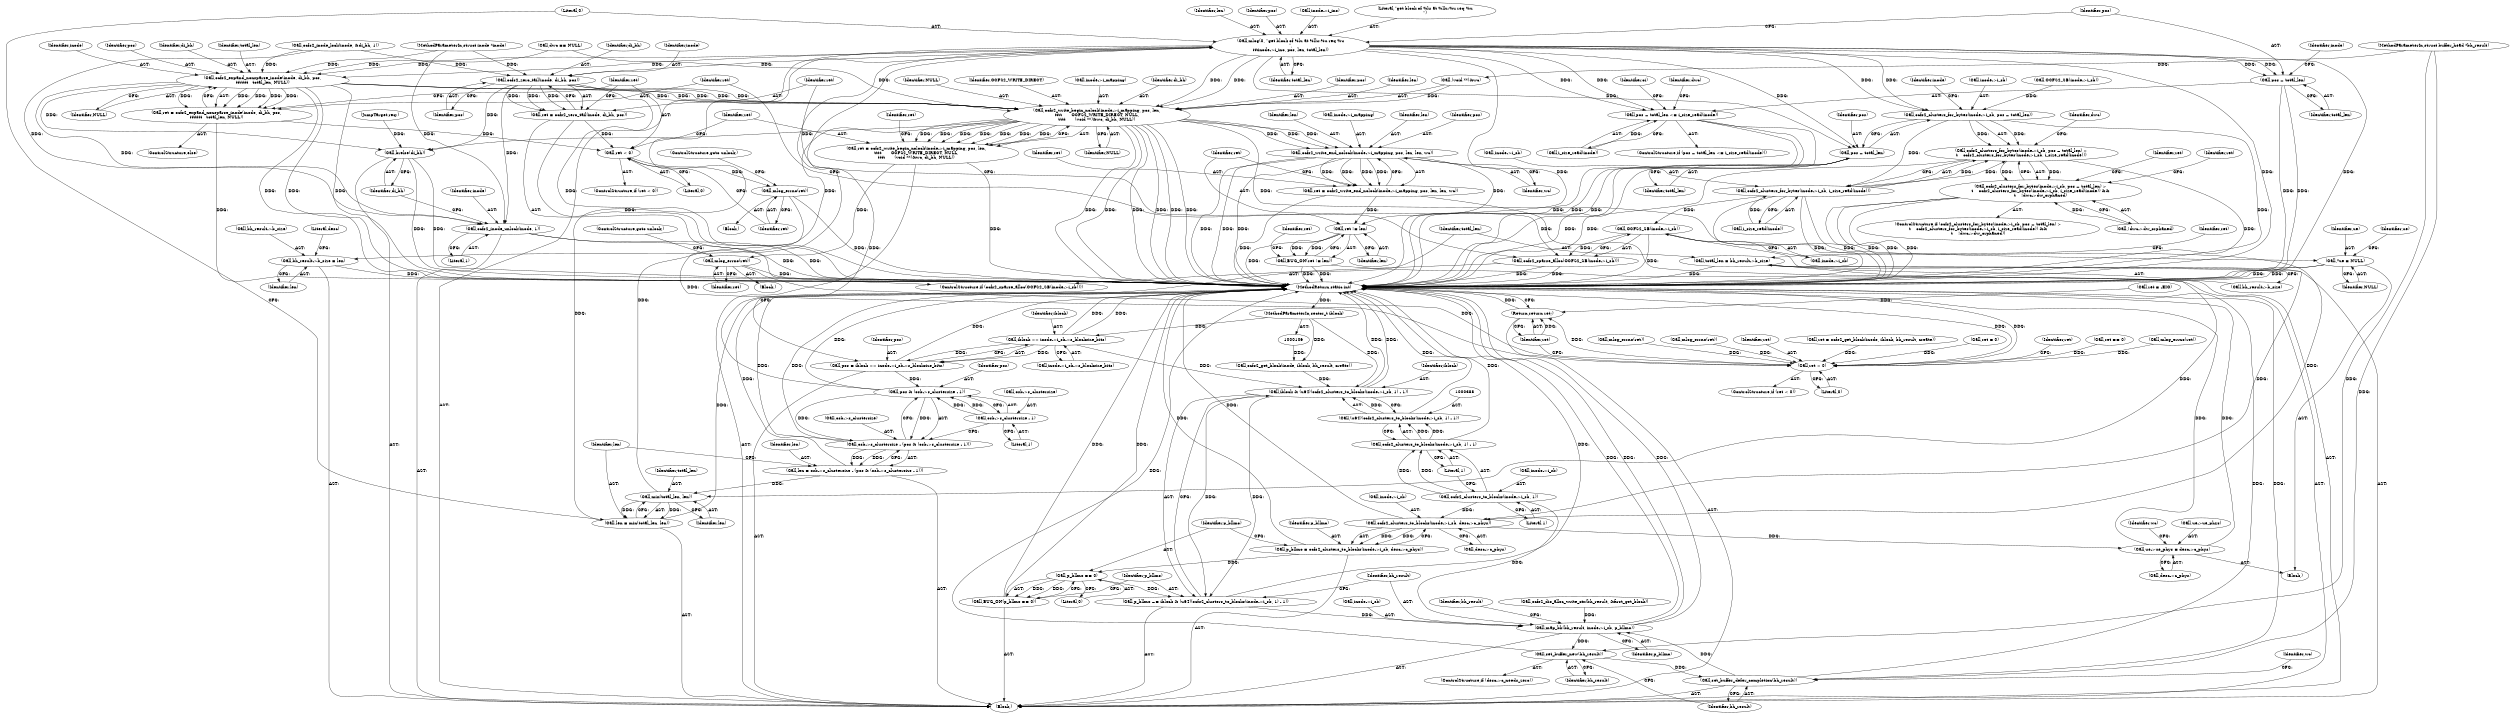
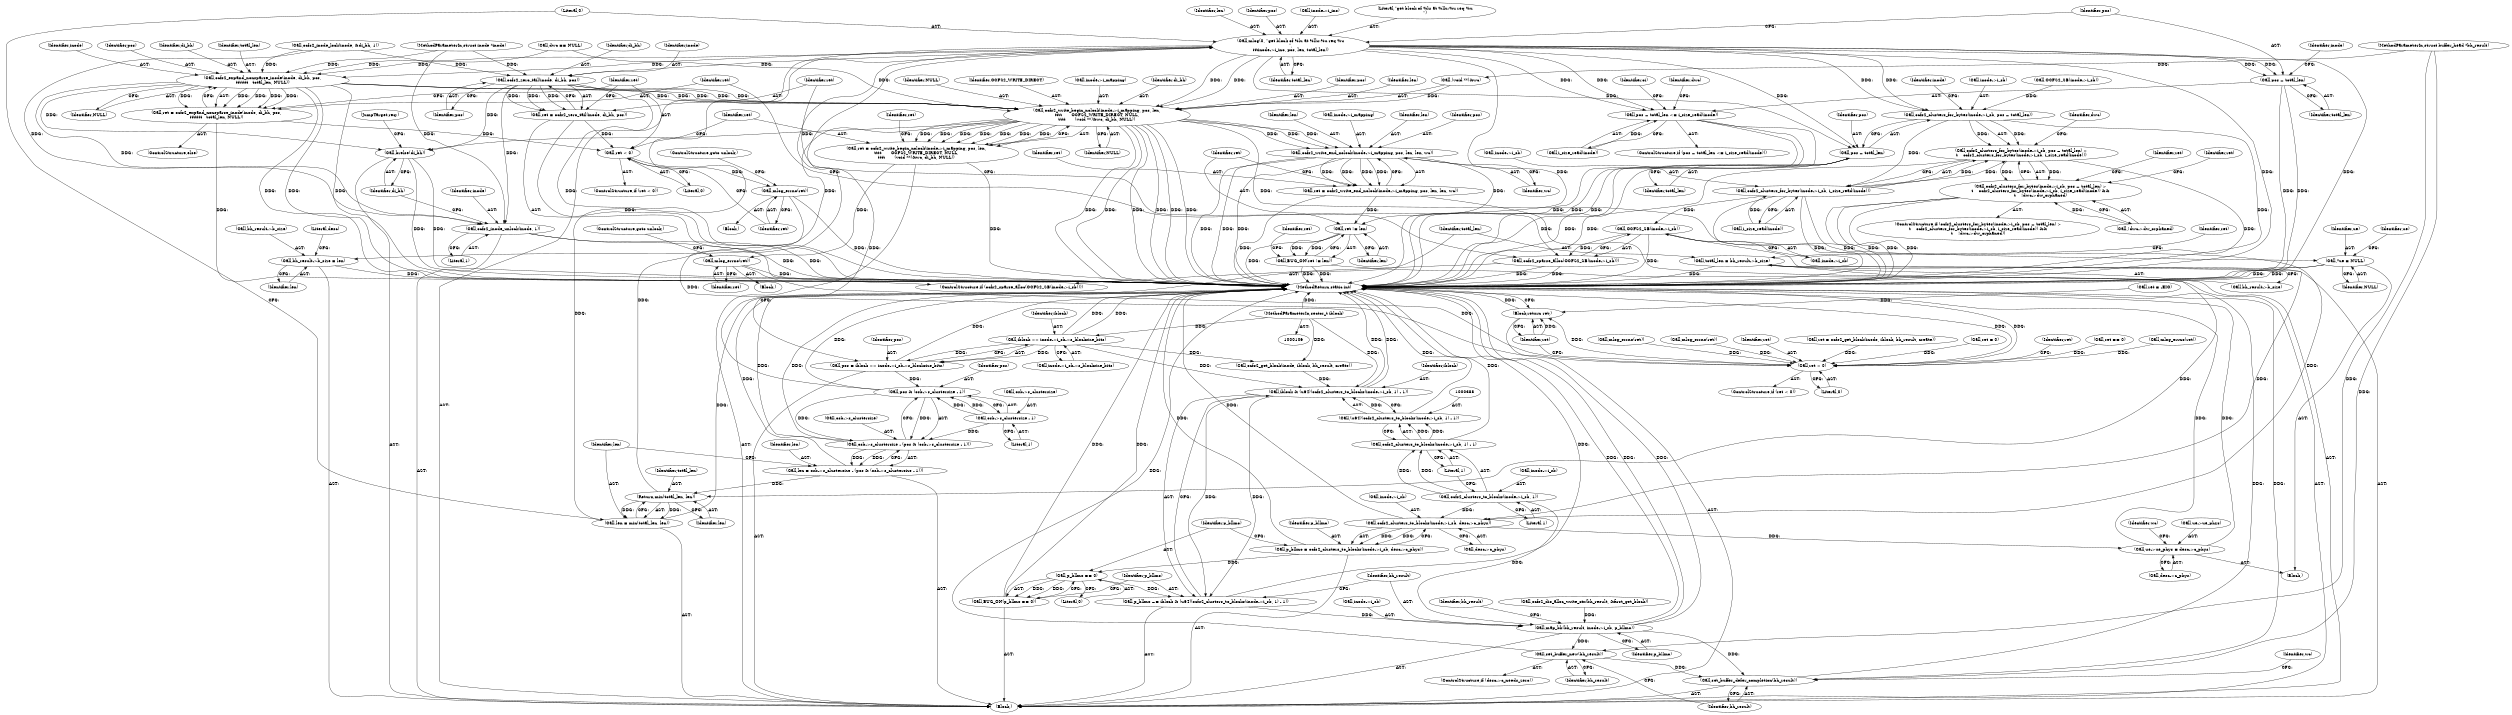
edge "(JumpTarget,req:)" -> "(Call,brelse(di_bh))": label "DDG: " -> "CFG: "
edge "(MethodReturn,static int)" -> "(MethodParameterIn,sector_t iblock)": reversed
node "(Return,return ret;)": label "(Return,return ret;)" -> "(Block,return ret;)"
edge "1000106" -> "(Call,ocfs2_get_block(inode, iblock, bh_result, create))": now "(Call,iblock << inode->i_sb->s_blocksize_bits)" -> "(Call,ocfs2_get_block(inode, iblock, bh_result, create))"
edge "(Call,osb->s_clustersize - 1)" -> "(Call,osb->s_clustersize - (pos & (osb->s_clustersize - 1)))": label "CFG: " -> "DDG: "
node "(Call,min(total_len, len))": label "(Call,min(total_len, len))" -> "(Return,min(total_len, len))"
edge "(Call,set_buffer_defer_completion(bh_result))" -> "(Call,map_bh(bh_result, inode->i_sb, p_blkno))": reversed
